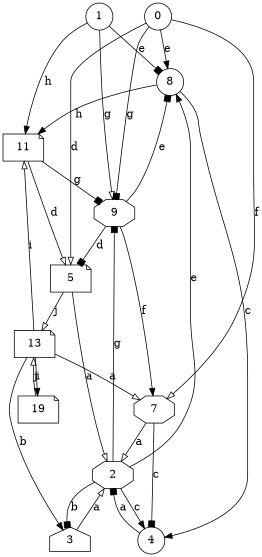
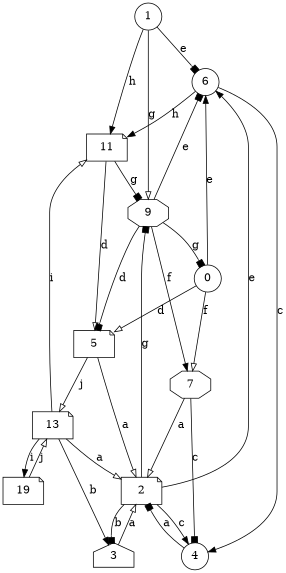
node "8": label "8" -> "6"
edge "0" -> "9": reversed
edge "13" -> "7": now "13" -> "2"
node "2": shape octagon -> note
